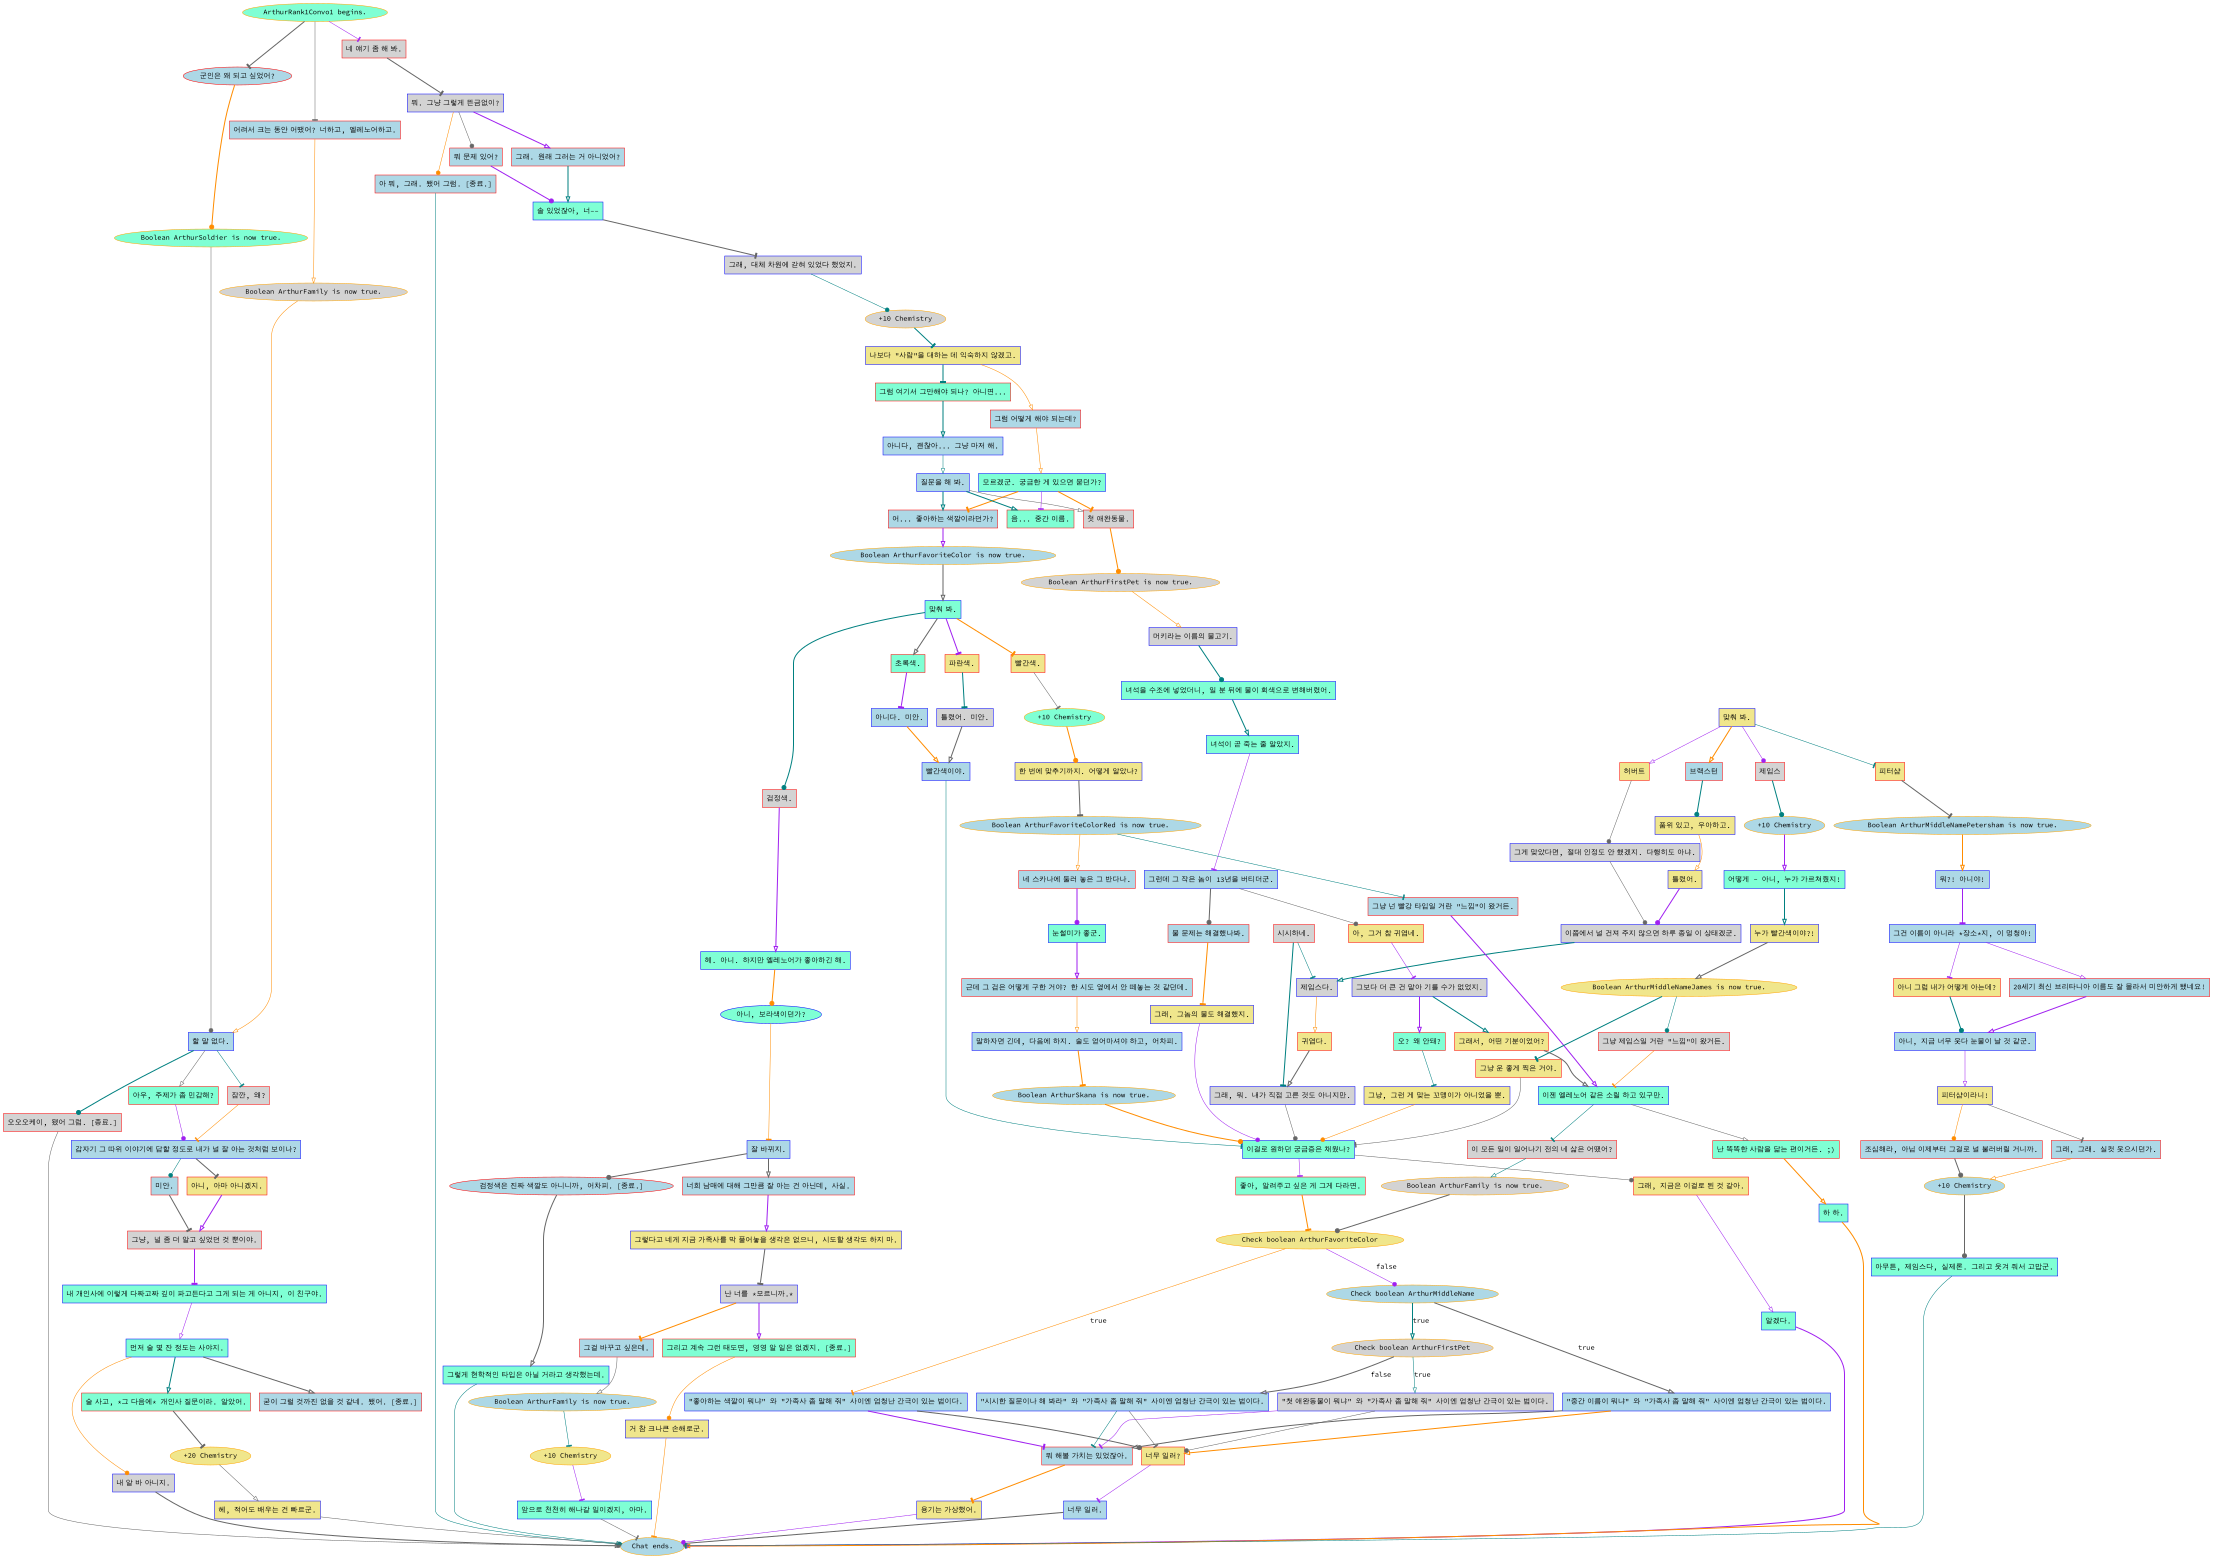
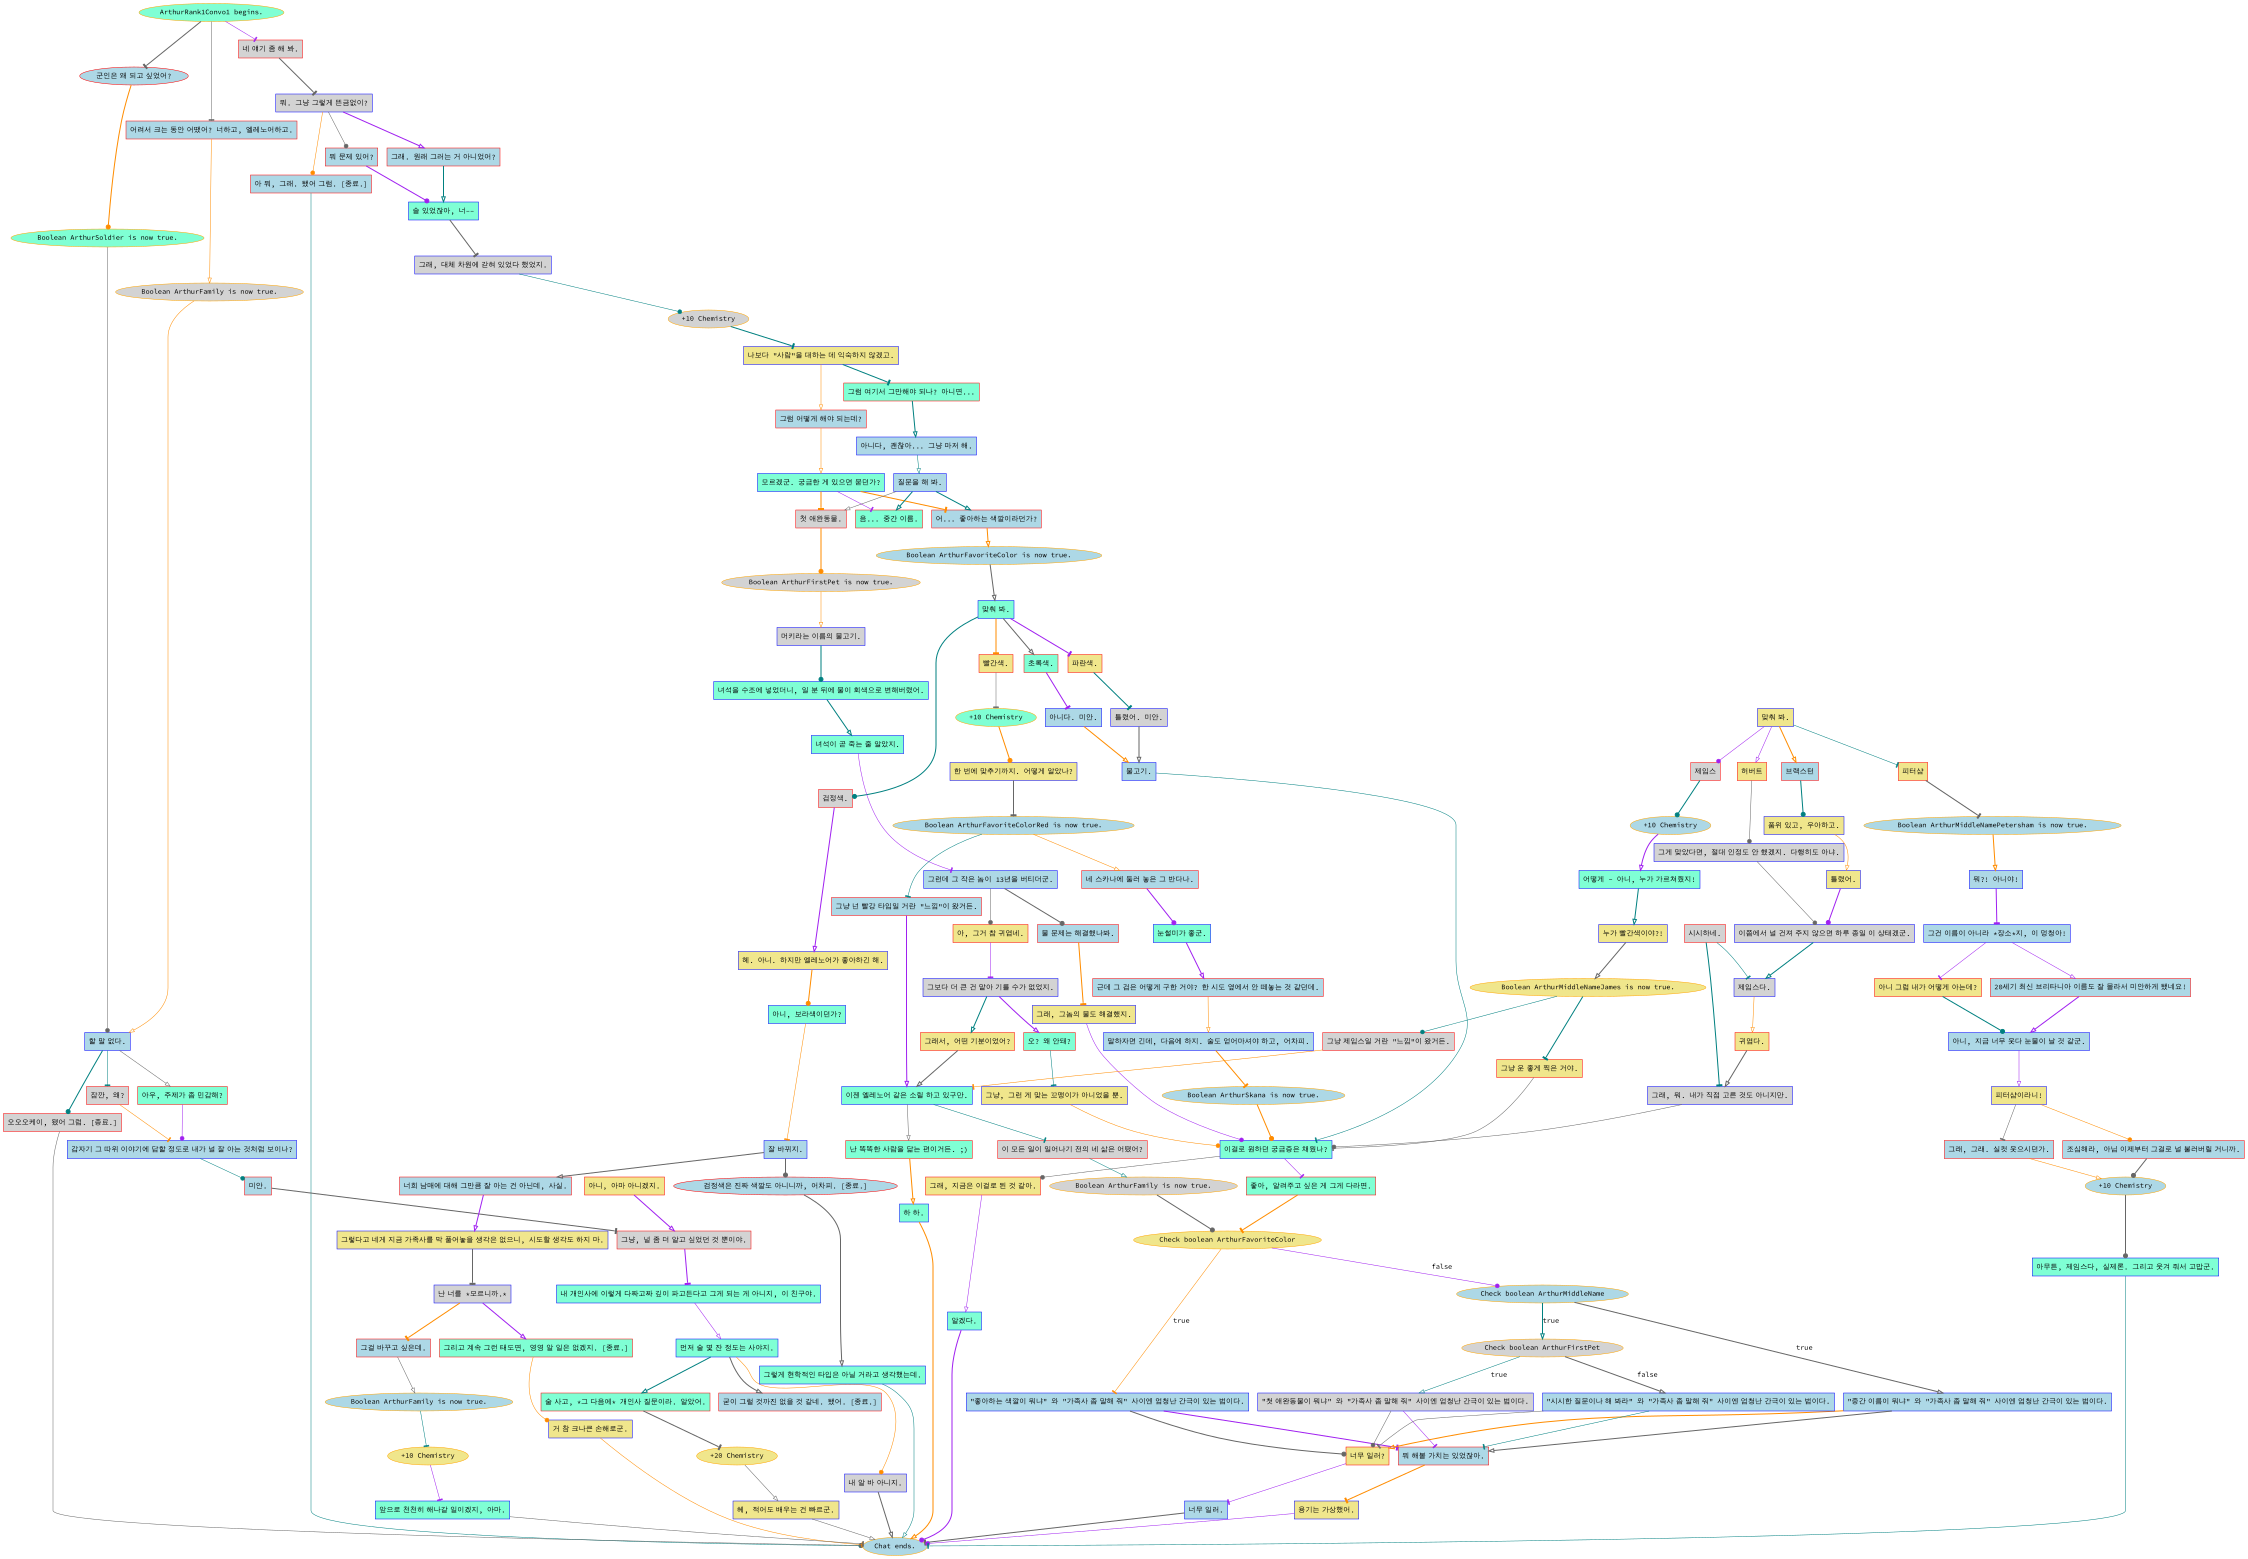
edge "어... 좋아하는 색깔이라던가?" -> "Boolean ArthurFavoriteColor is now true.": color purple -> darkorange
node "빨간색이야.": label "빨간색이야." -> "물고기."
node "헤. 아니. 하지만 엘레노어가 좋아하긴 해.": fillcolor aquamarine -> khaki
node "아니, 보라색이던가?": shape ellipse -> box
edge "갑자기 그 따위 이야기에 답할 정도로 내가 널 잘 아는 것처럼 보이나?" -> "아니, 아마 아니겠지.": removed
